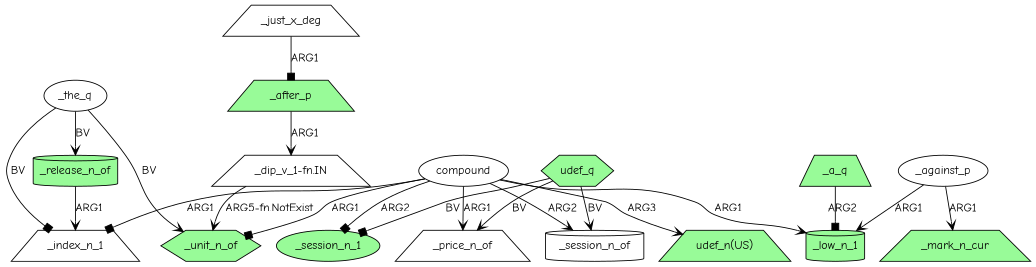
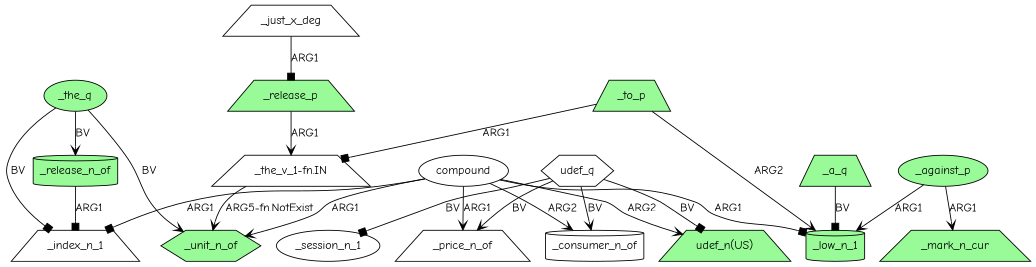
node "_the_q": fillcolor white -> palegreen
node "_after_p": label "_after_p" -> "_release_p"
node "_to_p": added
node "_dip_v_1-fn.IN": label "_dip_v_1-fn.IN" -> "_the_v_1-fn.IN"
node "udef_q": fillcolor palegreen -> white
node "_against_p": fillcolor white -> palegreen
edge "compound" -> "_low_n_1": arrowhead vee -> box
edge "compound" -> "_session_n_1": removed, label "ARG2"
edge "udef_q" -> "udef_n(US)": added, label "BV"
edge "compound" -> "_unit_n_of": arrowhead box -> vee
edge "_release_n_of" -> "_index_n_1": arrowhead vee -> box
edge "compound" -> "udef_n(US)": label "ARG3" -> "ARG2"
edge "_a_q" -> "_low_n_1": label "ARG2" -> "BV"
node "_session_n_1": fillcolor palegreen -> white
node "_session_n_of": label "_session_n_of" -> "_consumer_n_of"
